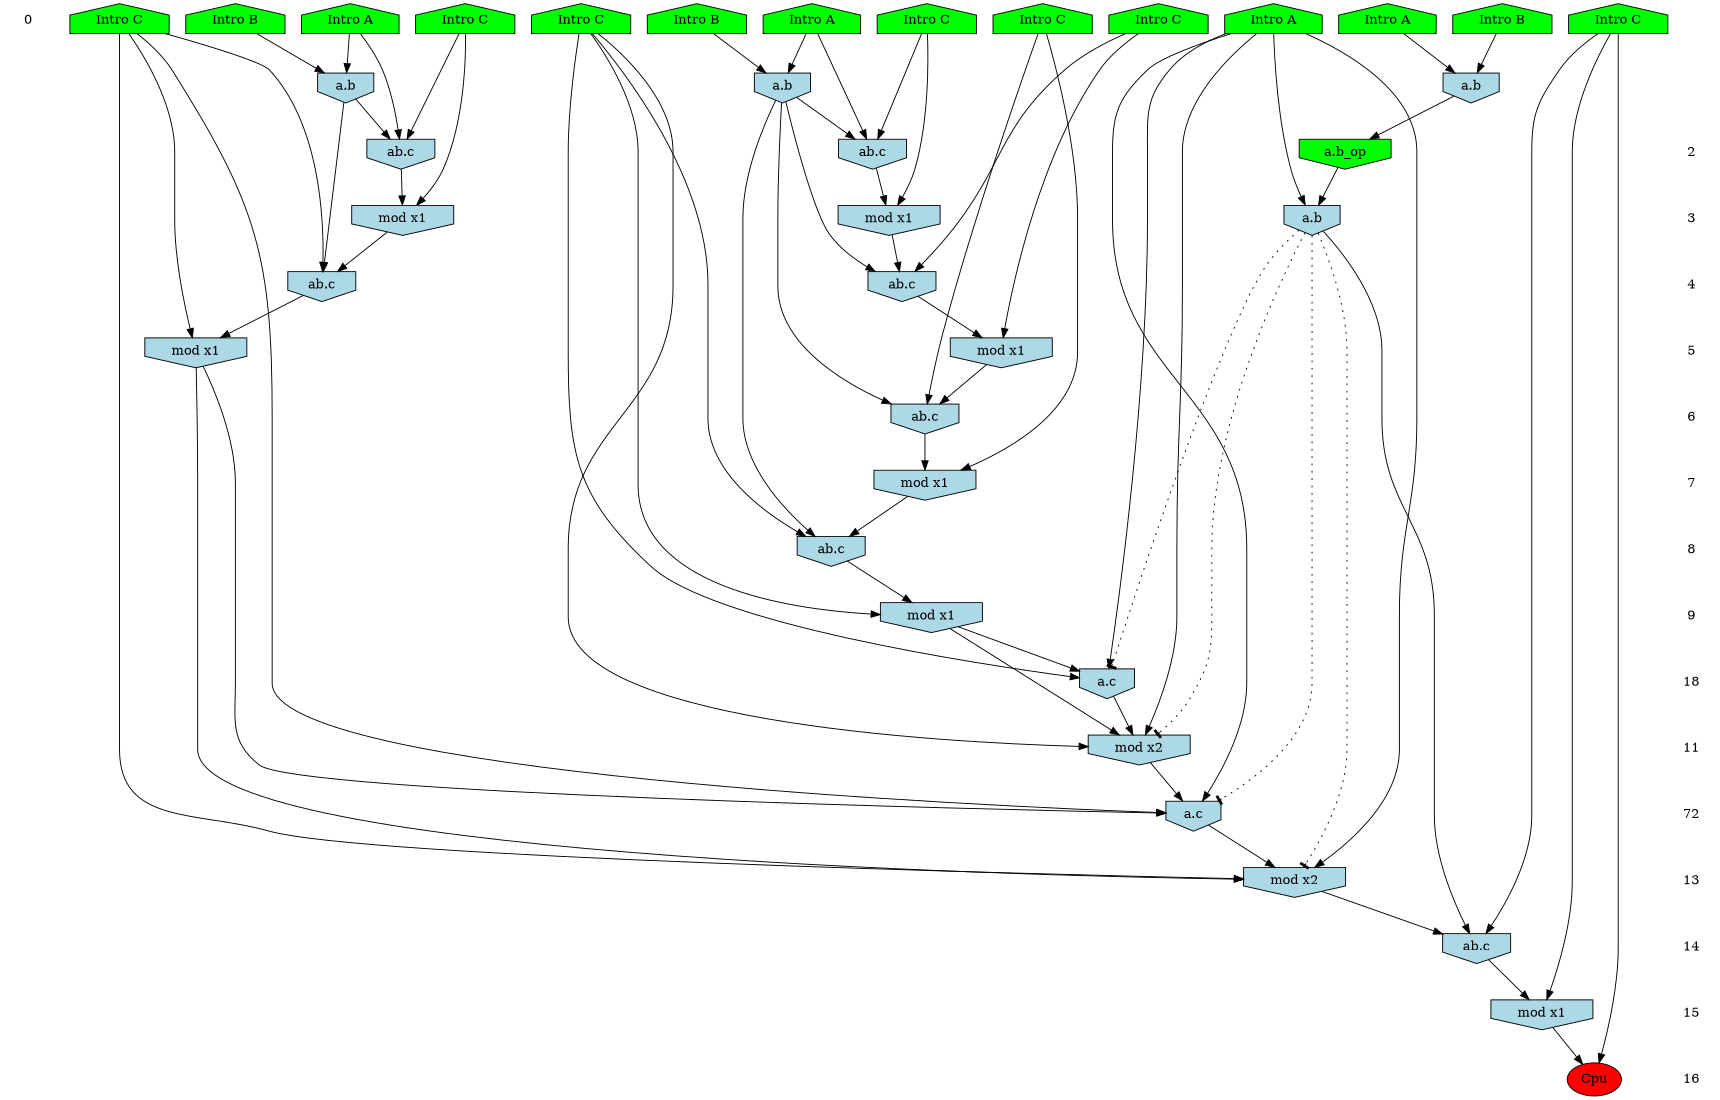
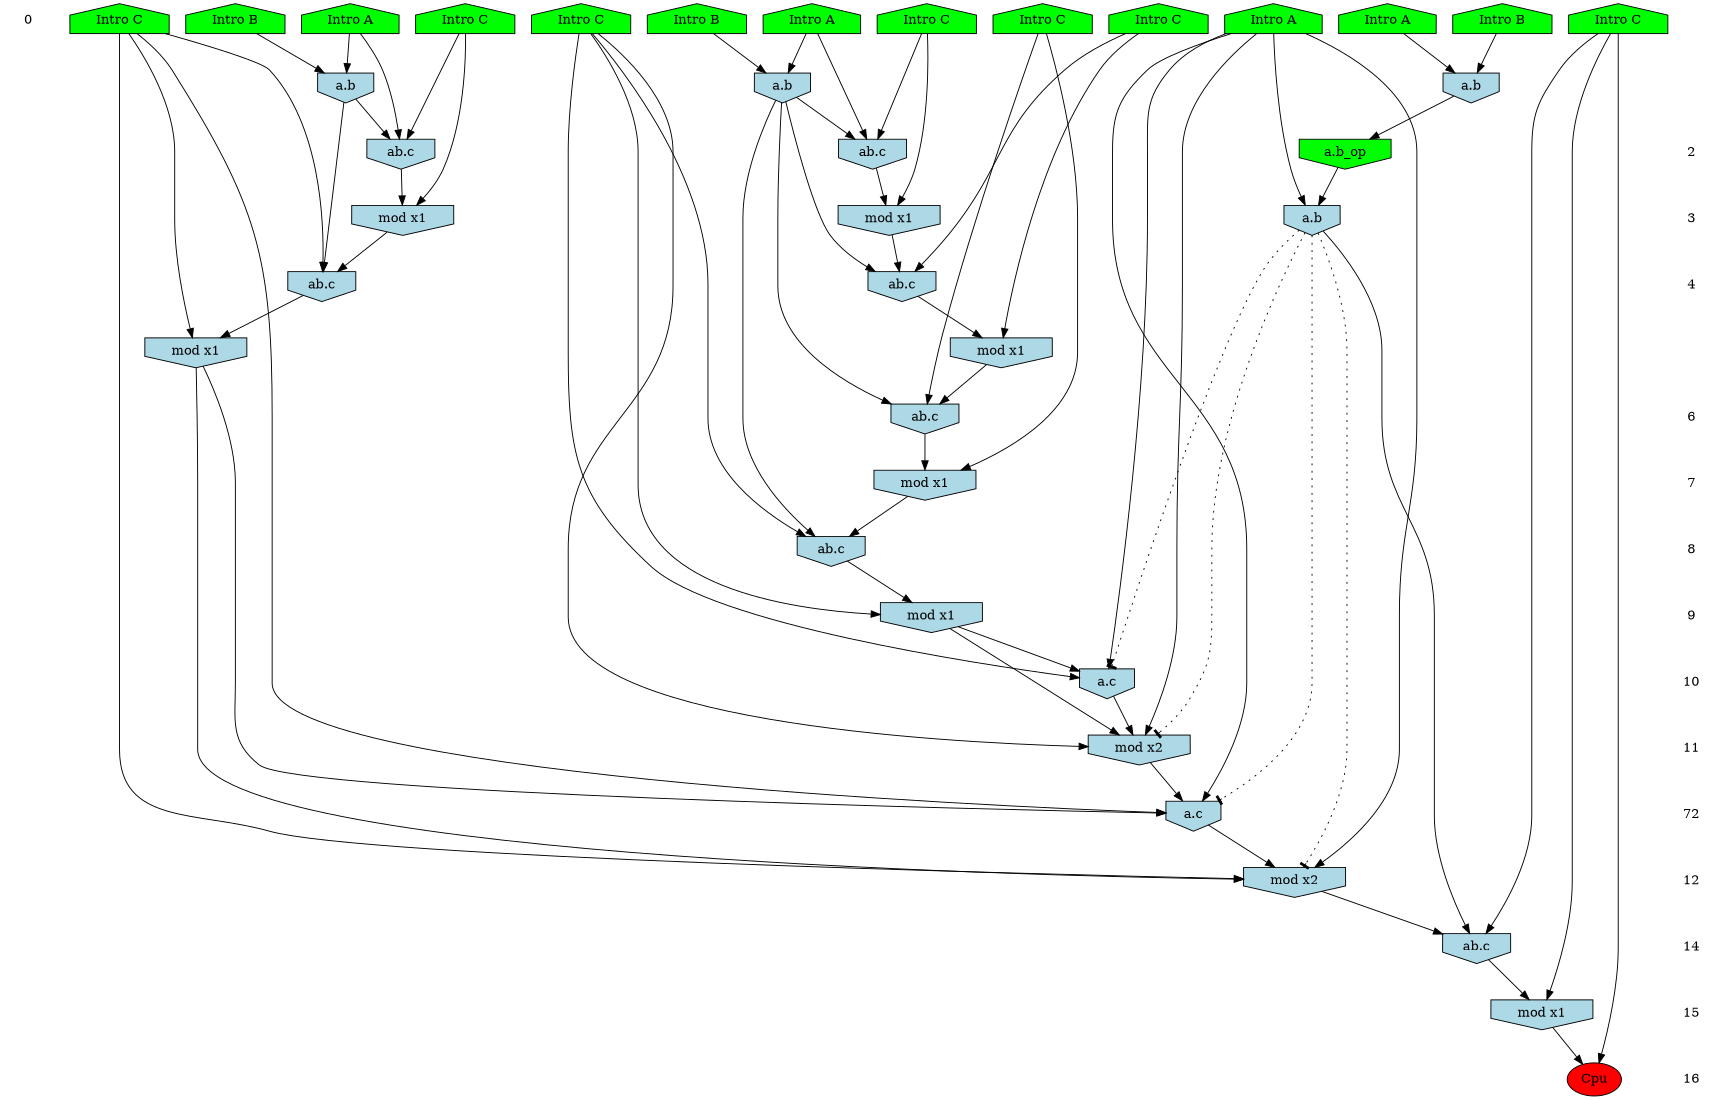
node "5": removed
node "18": label "18" -> "10"
node "13": label "13" -> "12"
